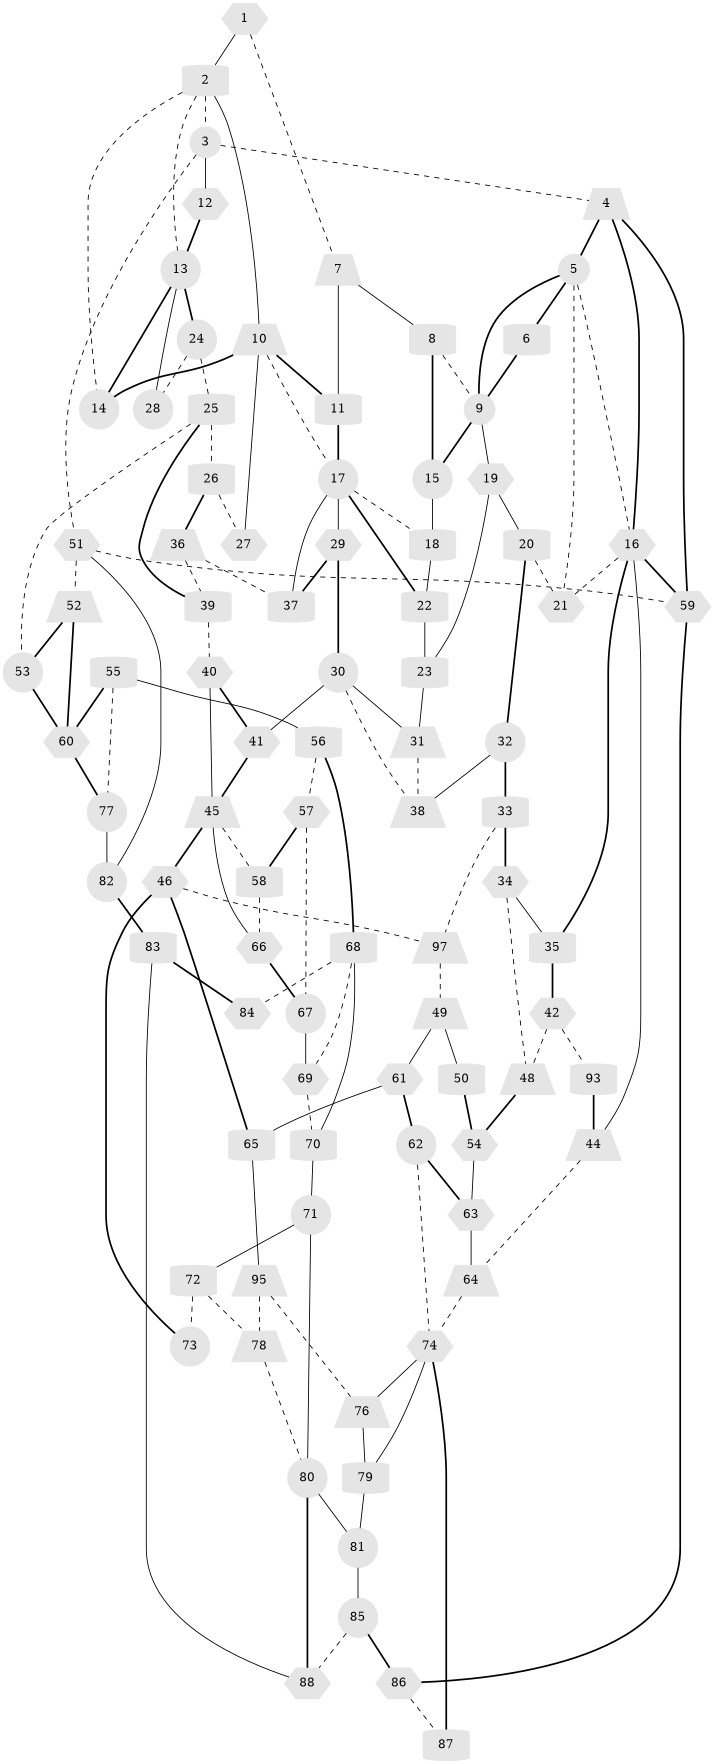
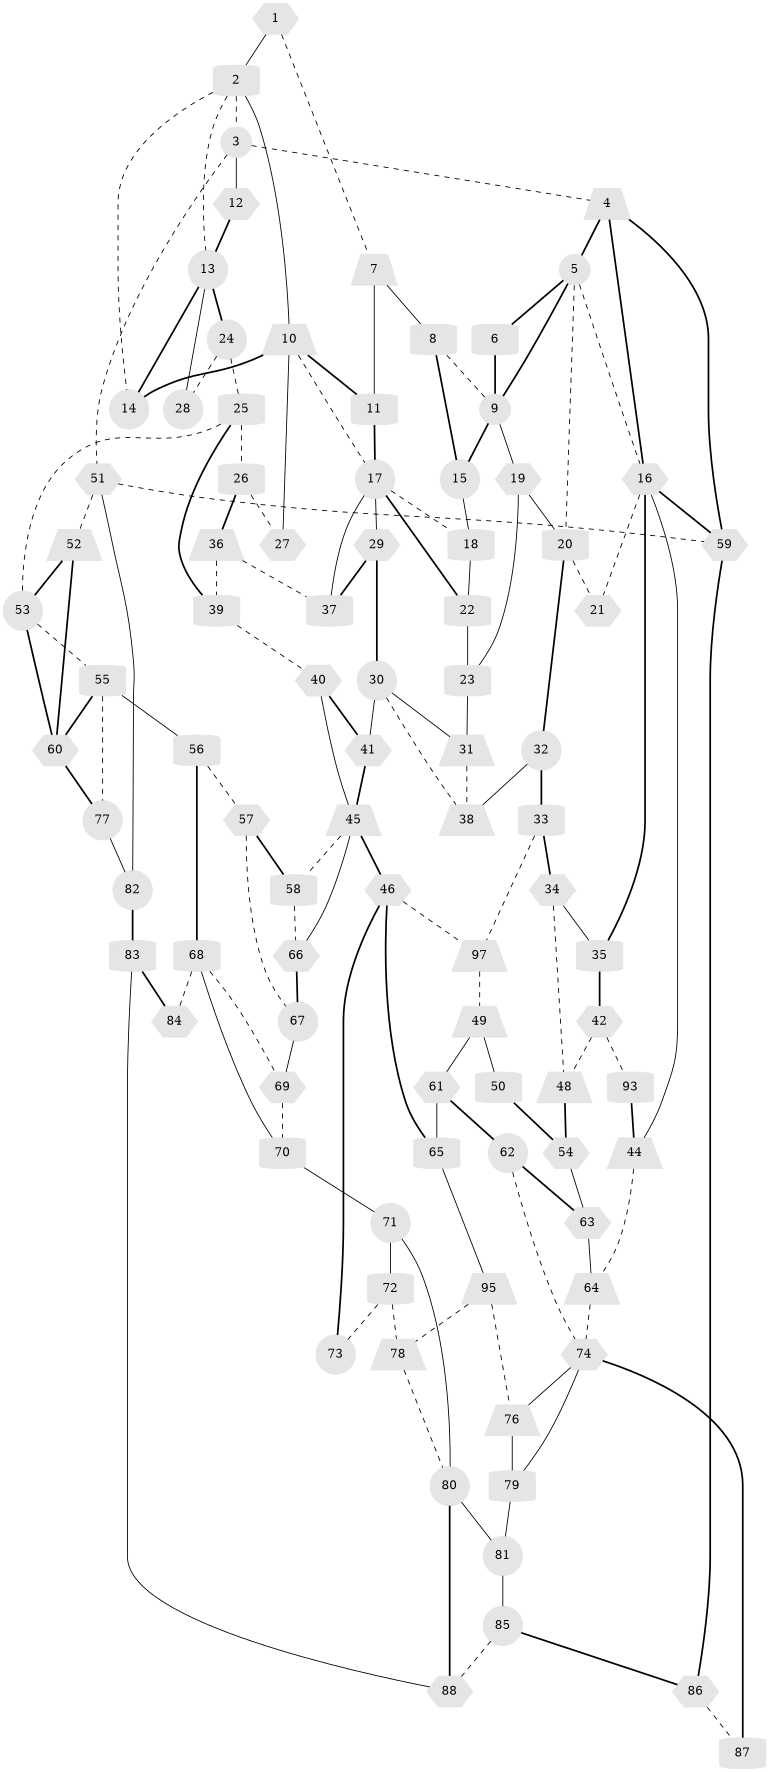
edge "5" -- "21": now "5" -- "20"
edge "53" -- "55": added
